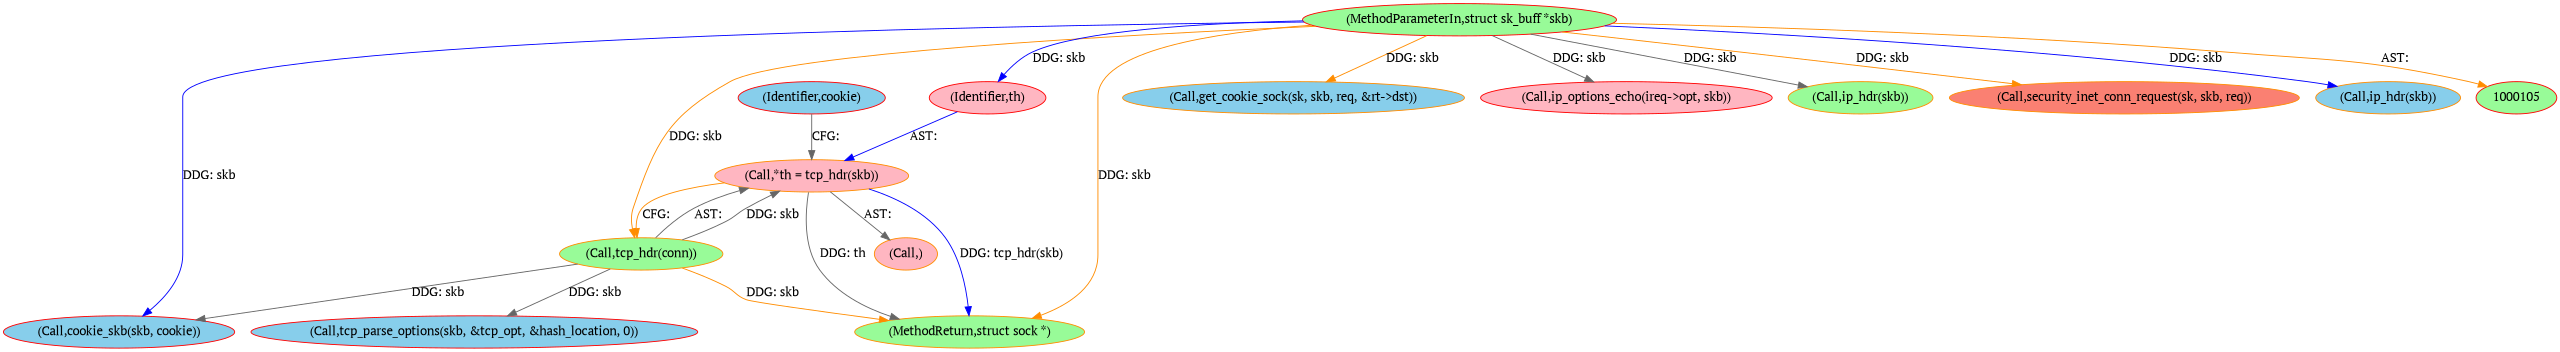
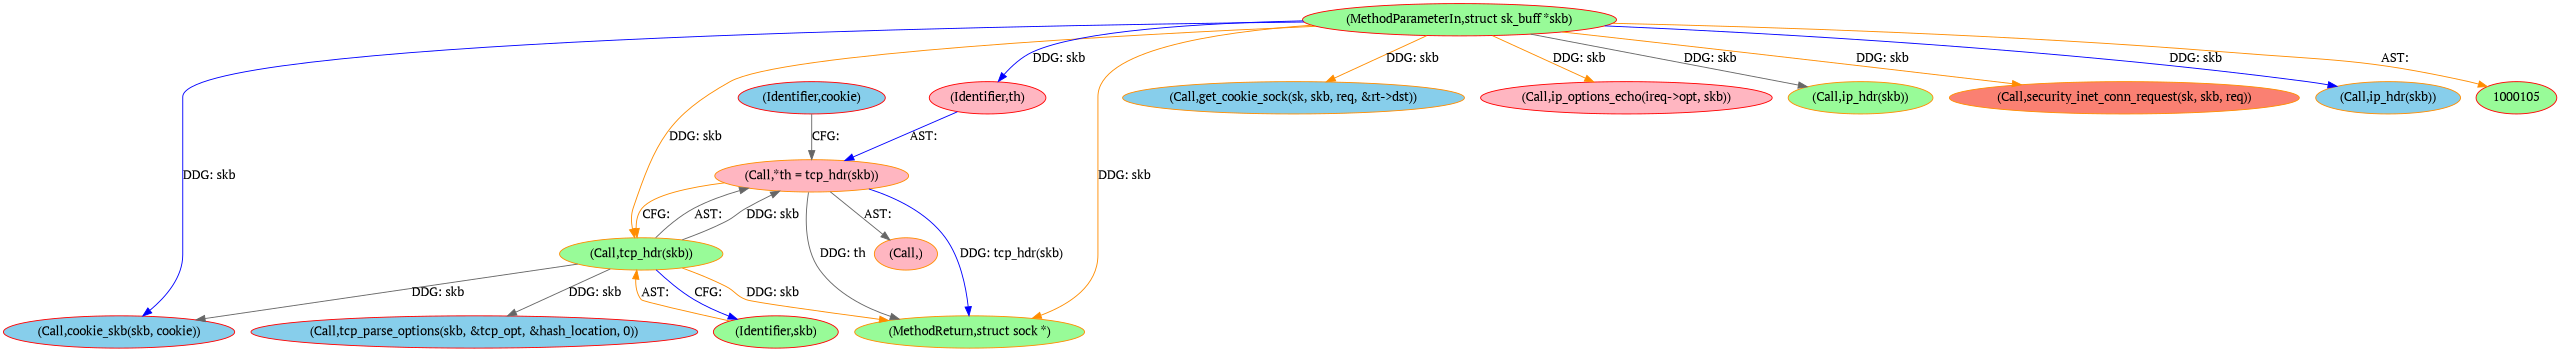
edge "(MethodParameterIn,struct sk_buff *skb)" -> "(Call,ip_options_echo(ireq->opt, skb))": color gray40 -> darkorange
node "(Call,tcp_hdr(conn))": label "(Call,tcp_hdr(conn))" -> "(Call,tcp_hdr(skb))"
node "(Identifier,skb)": added
